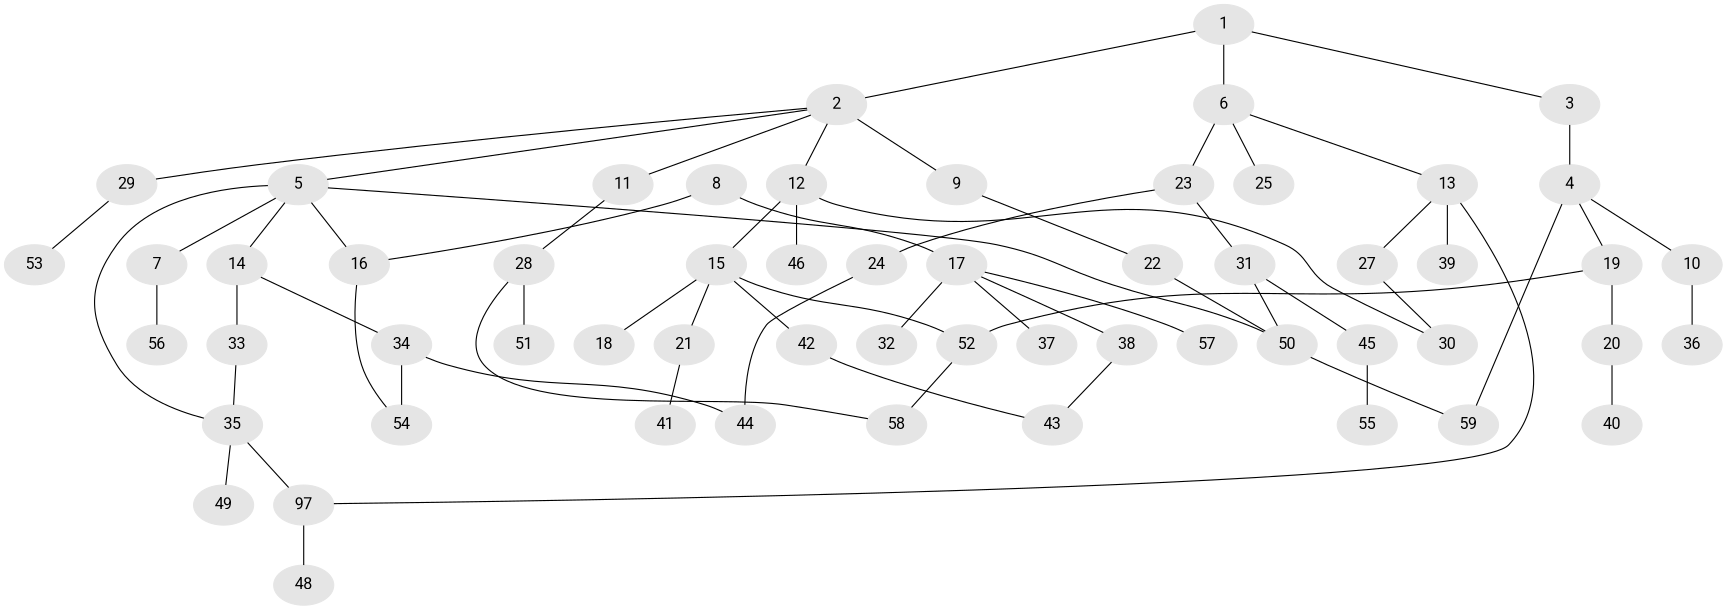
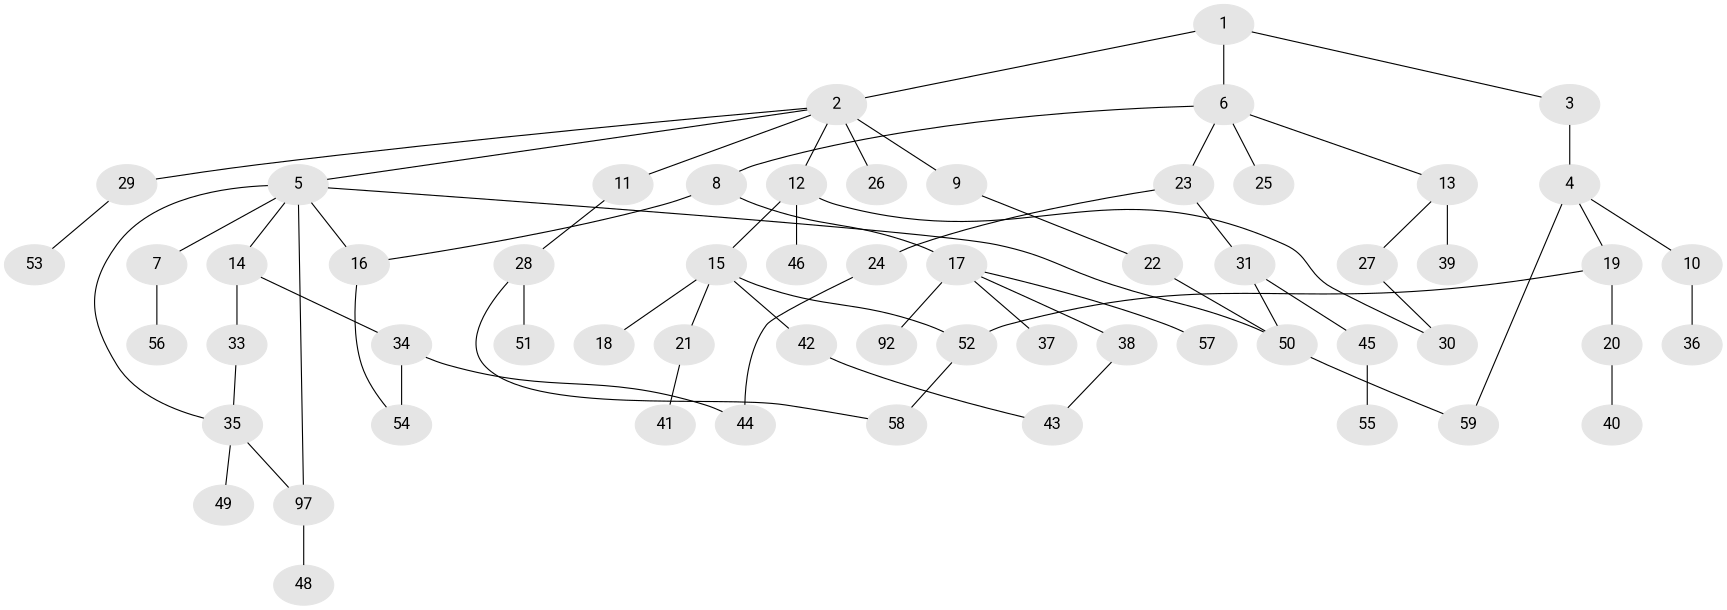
edge "6" -- "8": added
node "26": added
node "32": label "32" -> "92"
edge "13" -- "97": now "5" -- "97"
